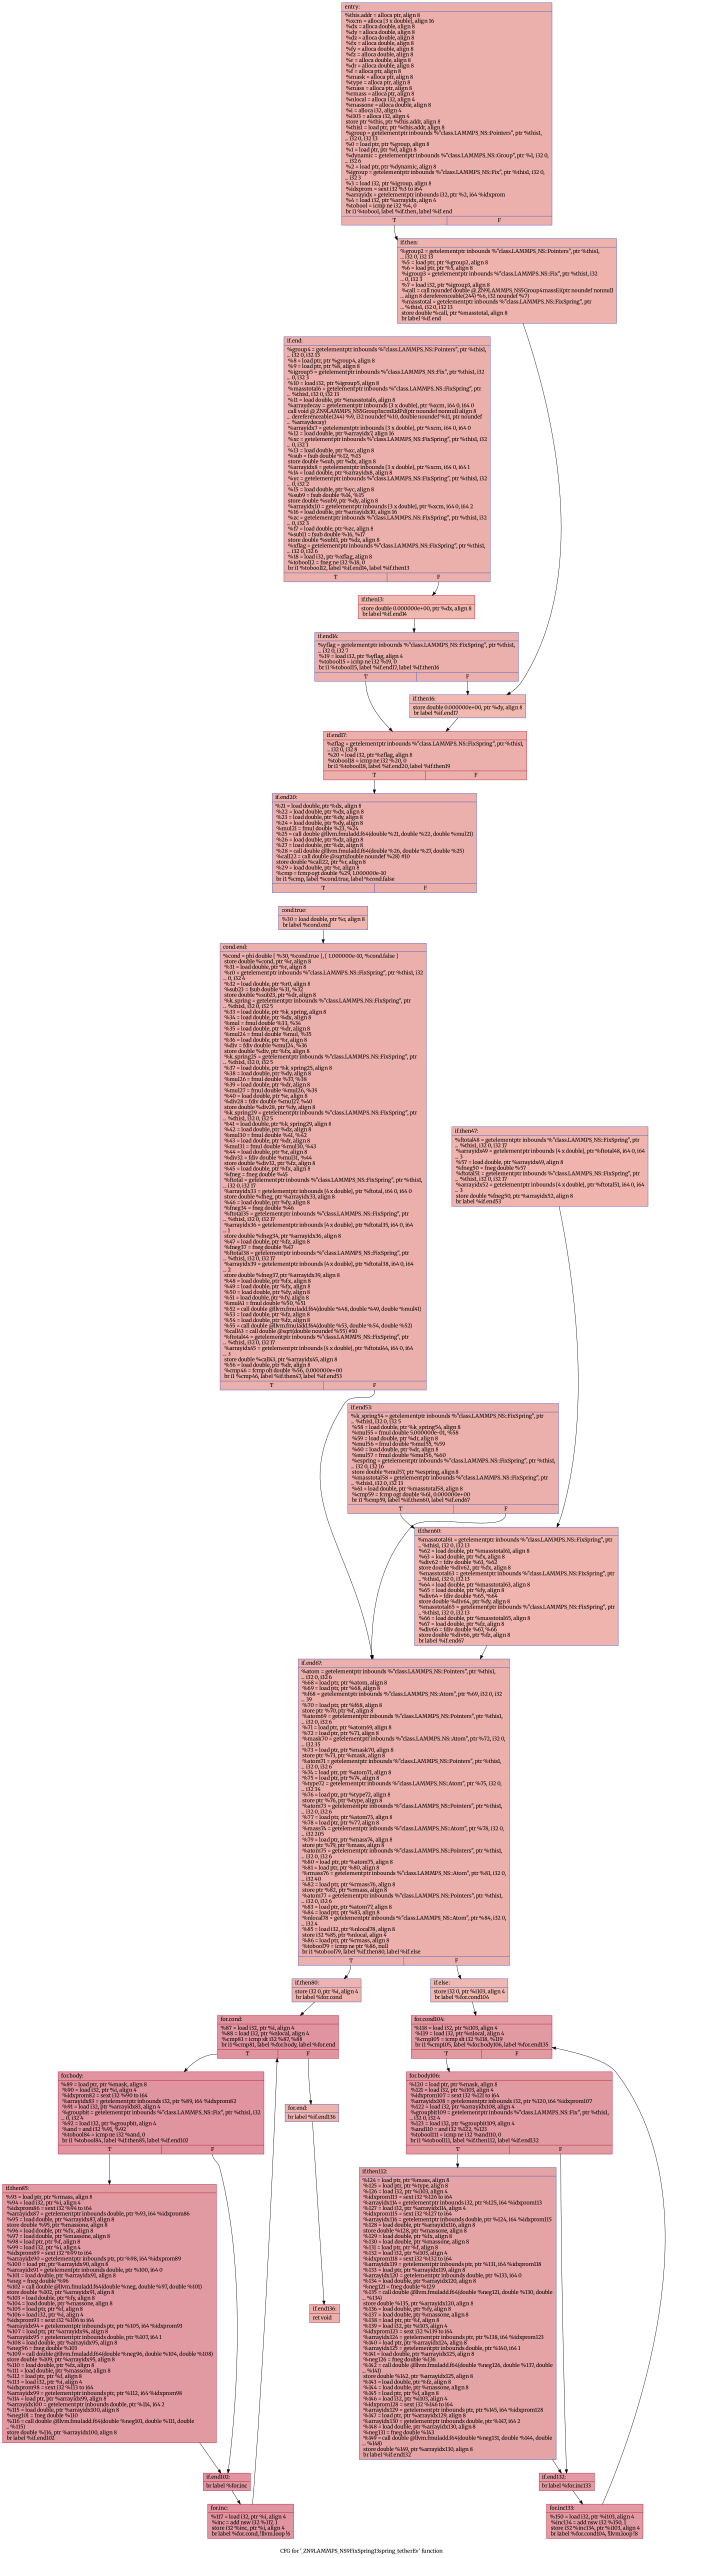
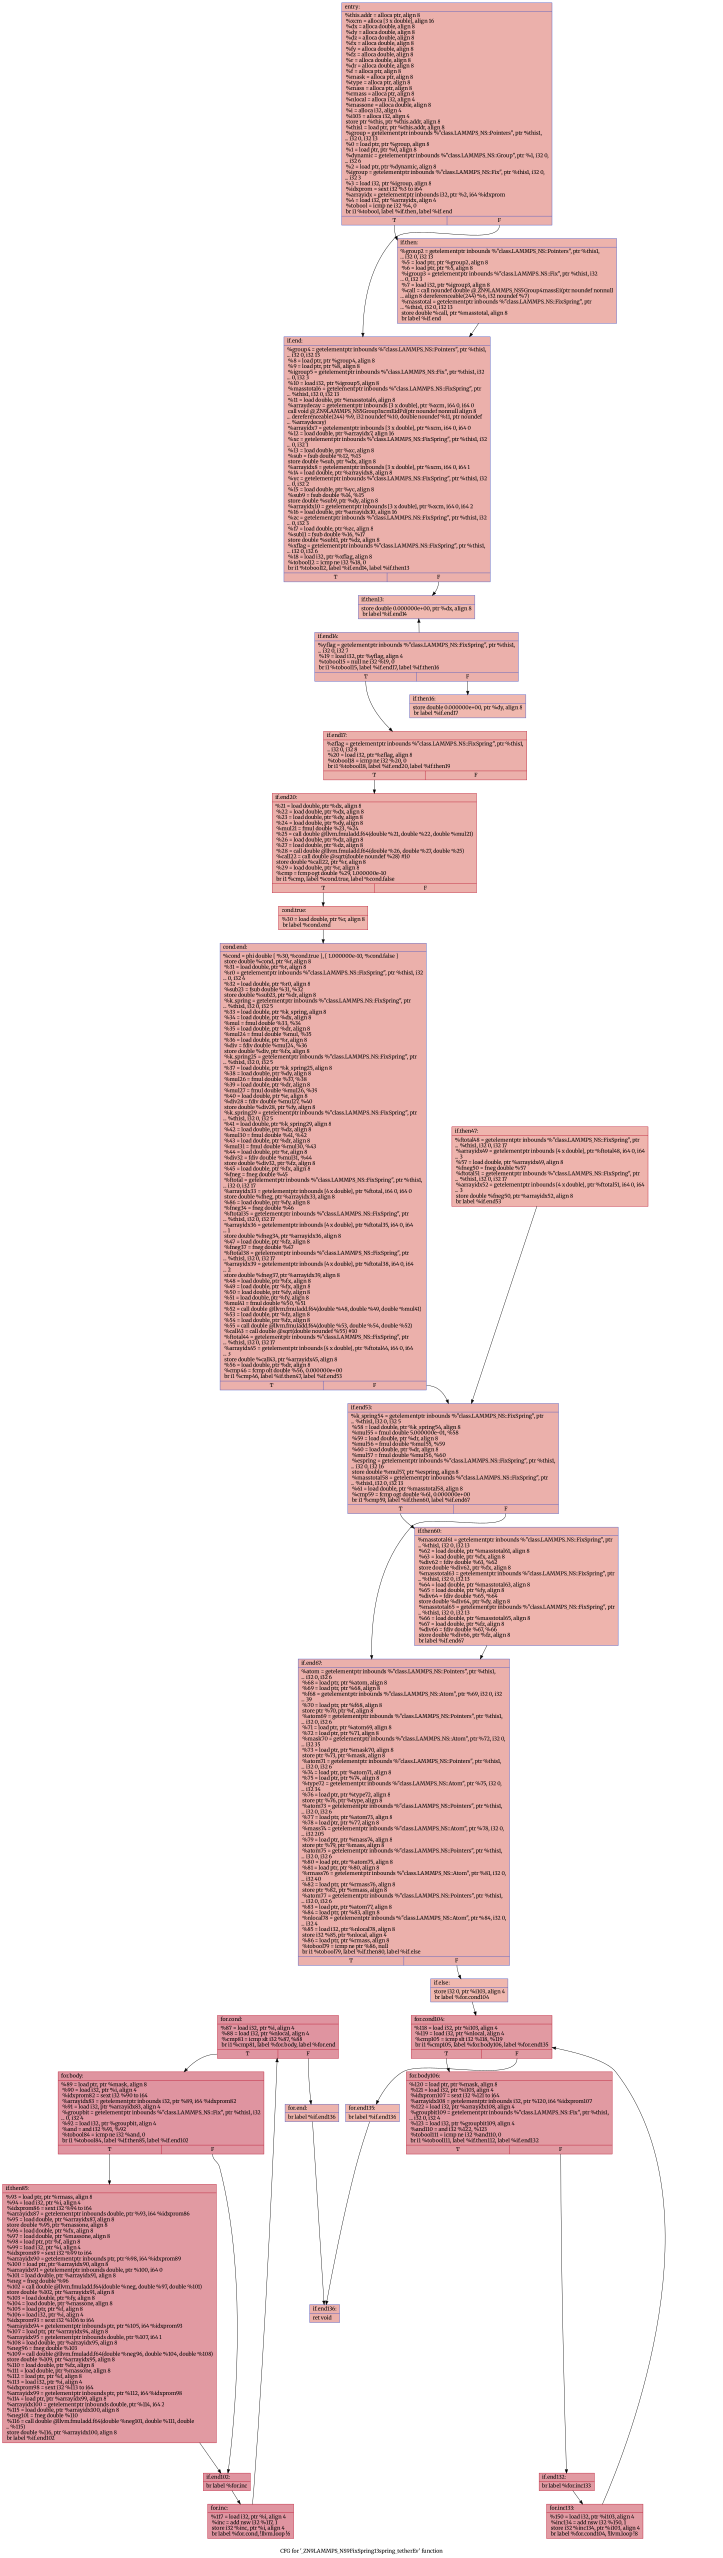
edge "entry:" -> "if.end:": added
edge "if.then:" -> "if.then16:": now "if.then:" -> "if.end:"
node "if.end:": text "%tobool12 = fneg ne i32 %18, 0" -> "%tobool12 = icmp ne i32 %18, 0"
node "if.then13:": color #b70d28ff -> #3d50c3ff
edge "if.then13:" -> "if.end14:": reversed
node "if.end14:": text "%tobool15 = icmp ne i32 %19, 0" -> "%tobool15 = null ne i32 %19, 0"
edge "if.then16:" -> "if.end17:": removed
node "if.end20:": color #3d50c3ff -> #b70d28ff
edge "if.end20:" -> "cond.true:": added
node "cond.true:": color #3d50c3ff -> #b70d28ff
node "if.then47:": color #3d50c3ff -> #b70d28ff
node "cond.end:": text "%46 = load double, ptr %fy, align 8" -> "%86 = load double, ptr %fy, align 8"
edge "if.then47:" -> "if.then60:": now "if.then47:" -> "if.end53:"
edge "cond.end:" -> "if.end67:": now "cond.end:" -> "if.end53:"
node "if.then80:": removed
node "for.end135:": added
node "if.end136:": color #b70d28ff -> #3d50c3ff
node "if.then112:": removed
